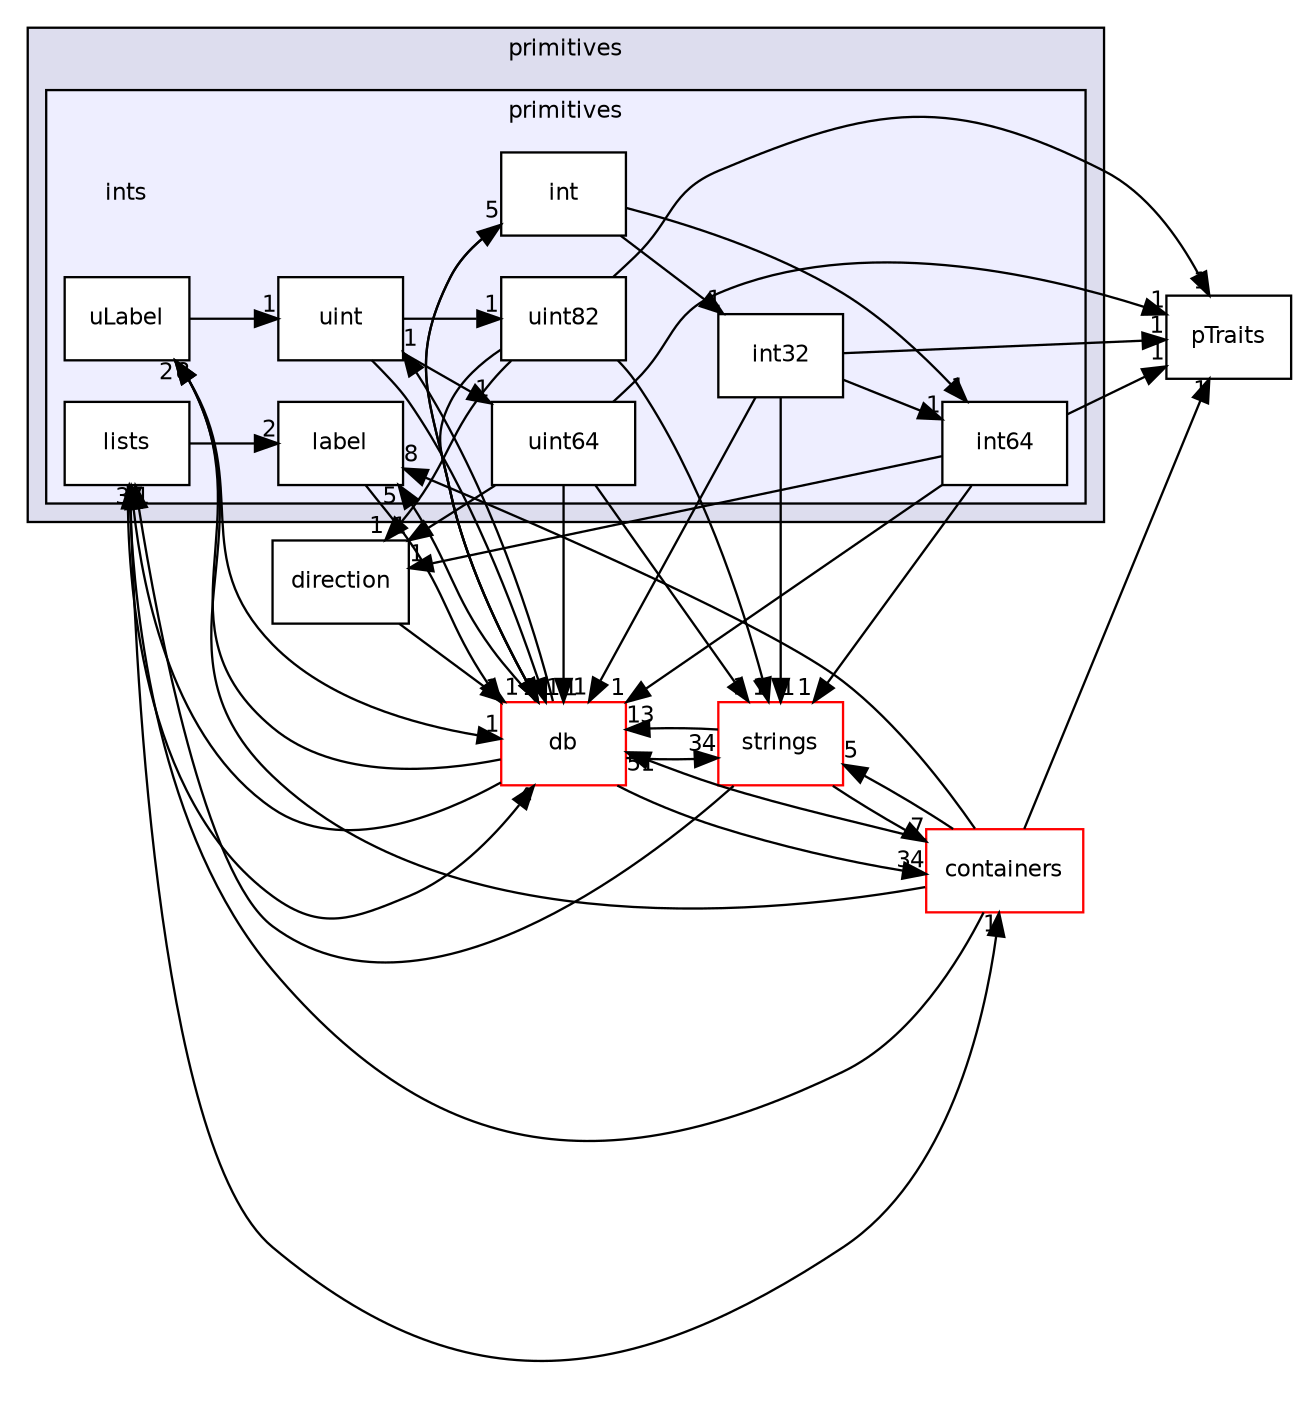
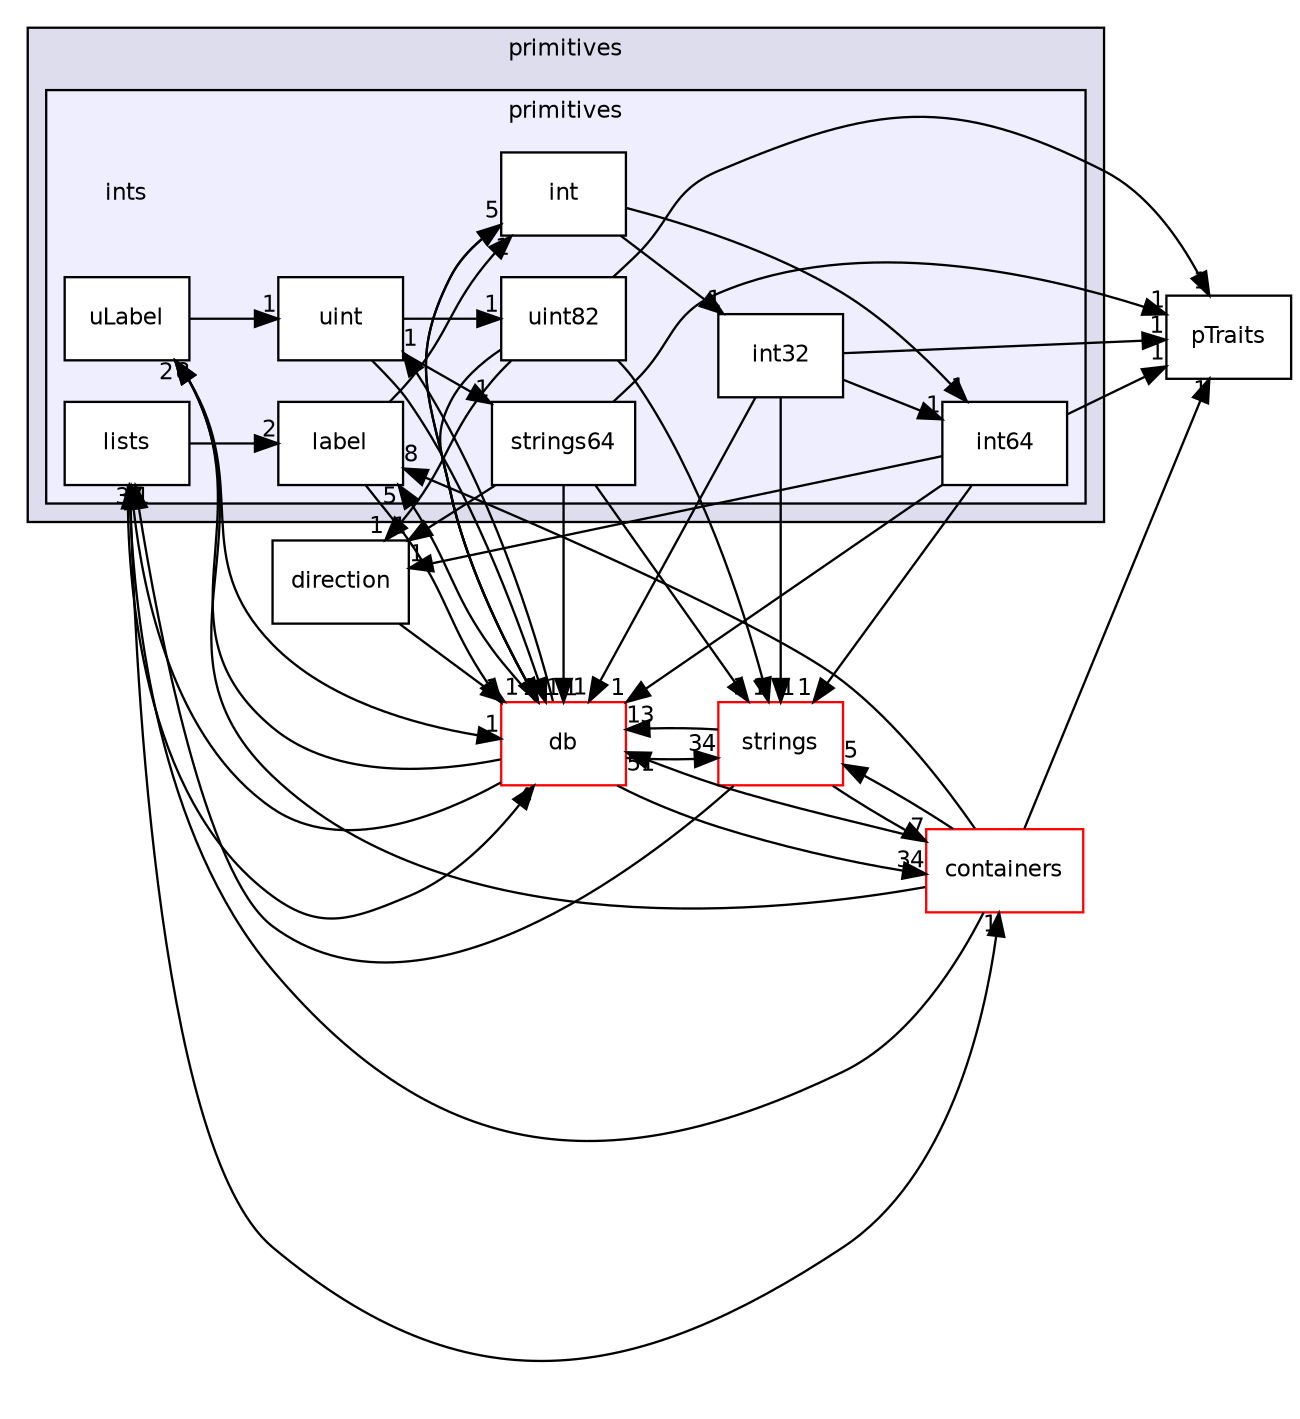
edge "label" -> "int": added
node "uint64": label "uint64" -> "strings64"
